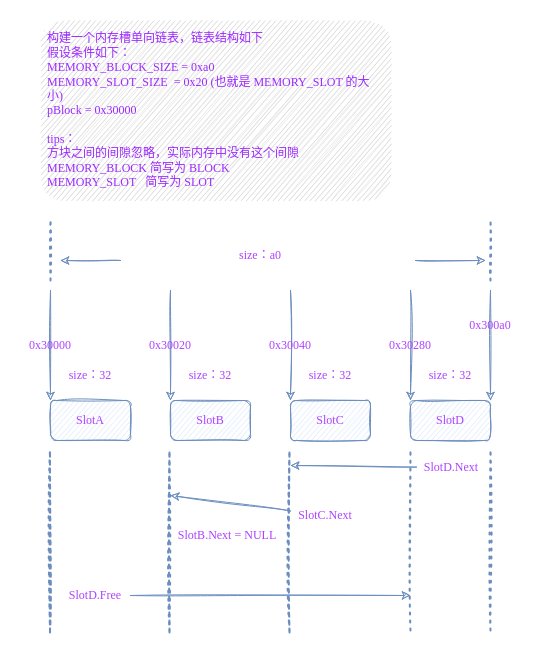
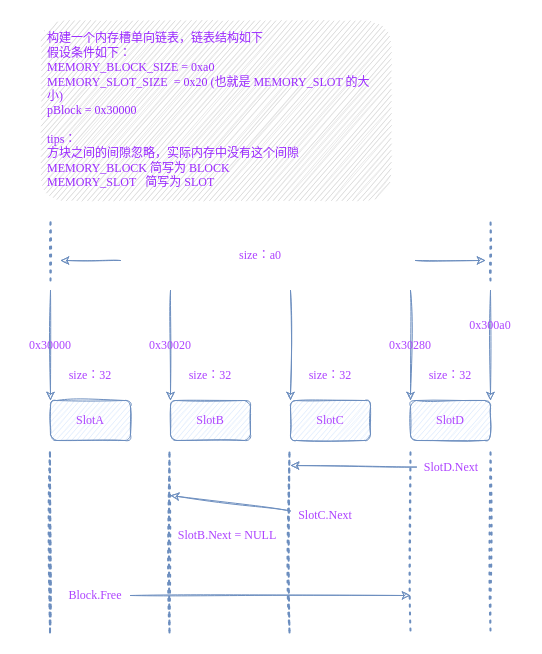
node "0x30040": removed
node "SlotD.Free": label "SlotD.Free" -> "Block.Free"
